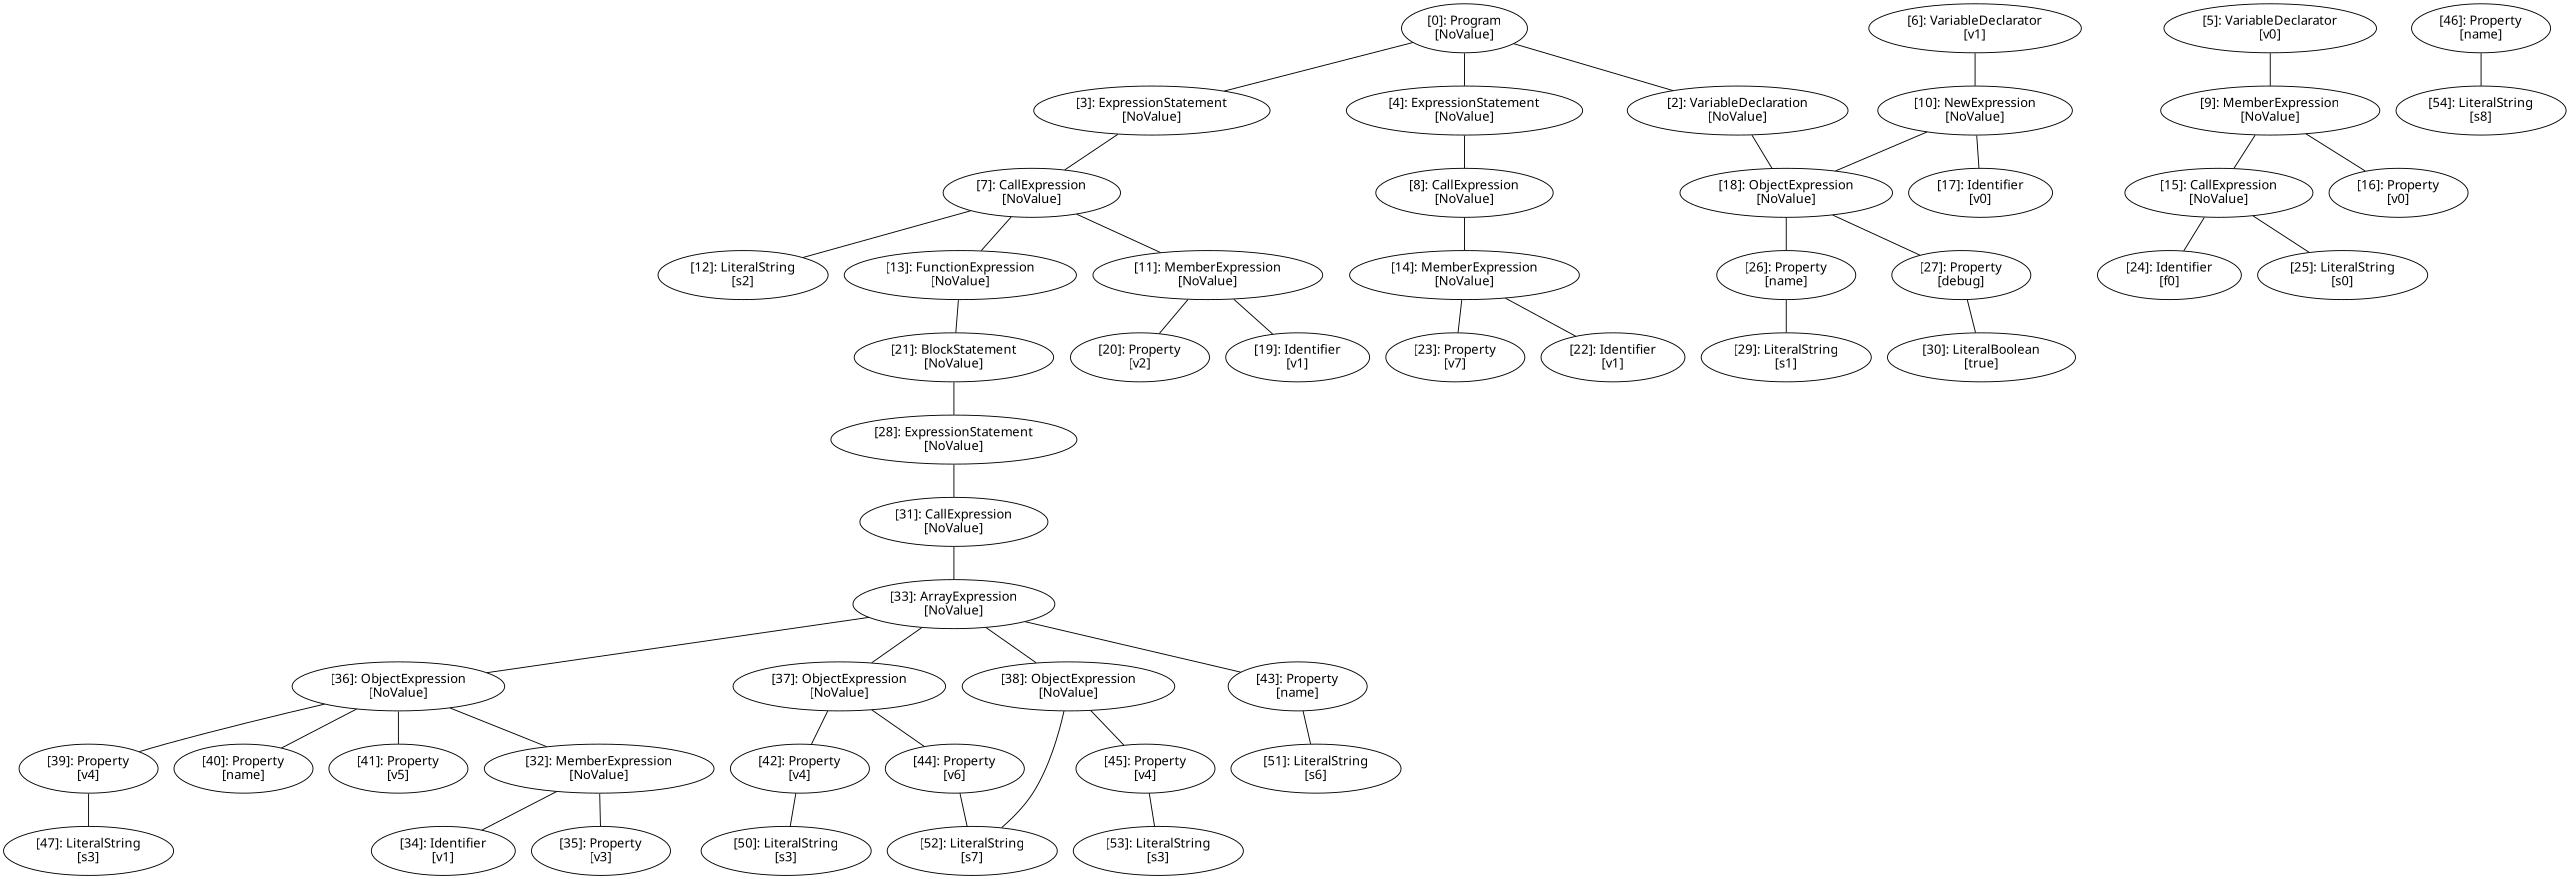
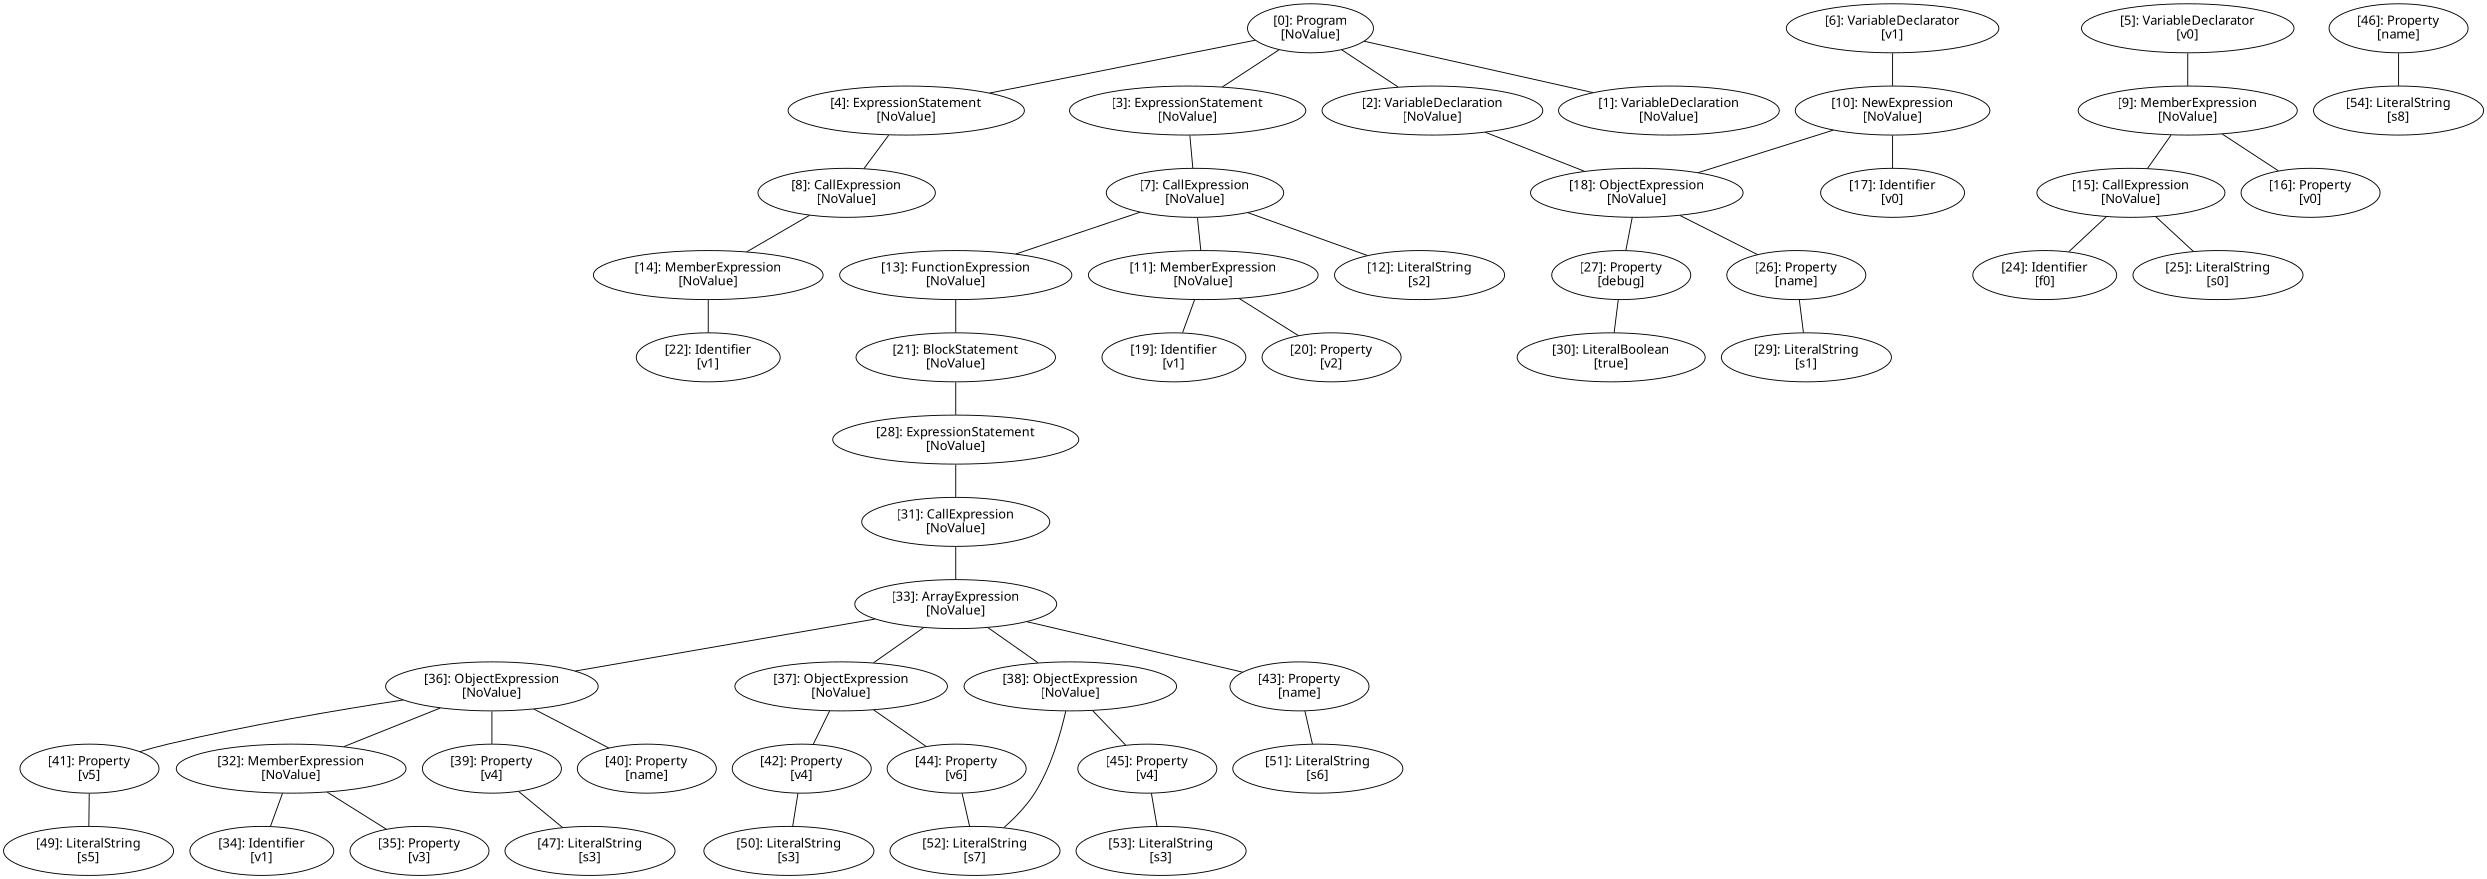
node "[1]: VariableDeclaration [NoValue]": added
node "[23]: Property [v7]": removed
node "[49]: LiteralString [s5]": added
